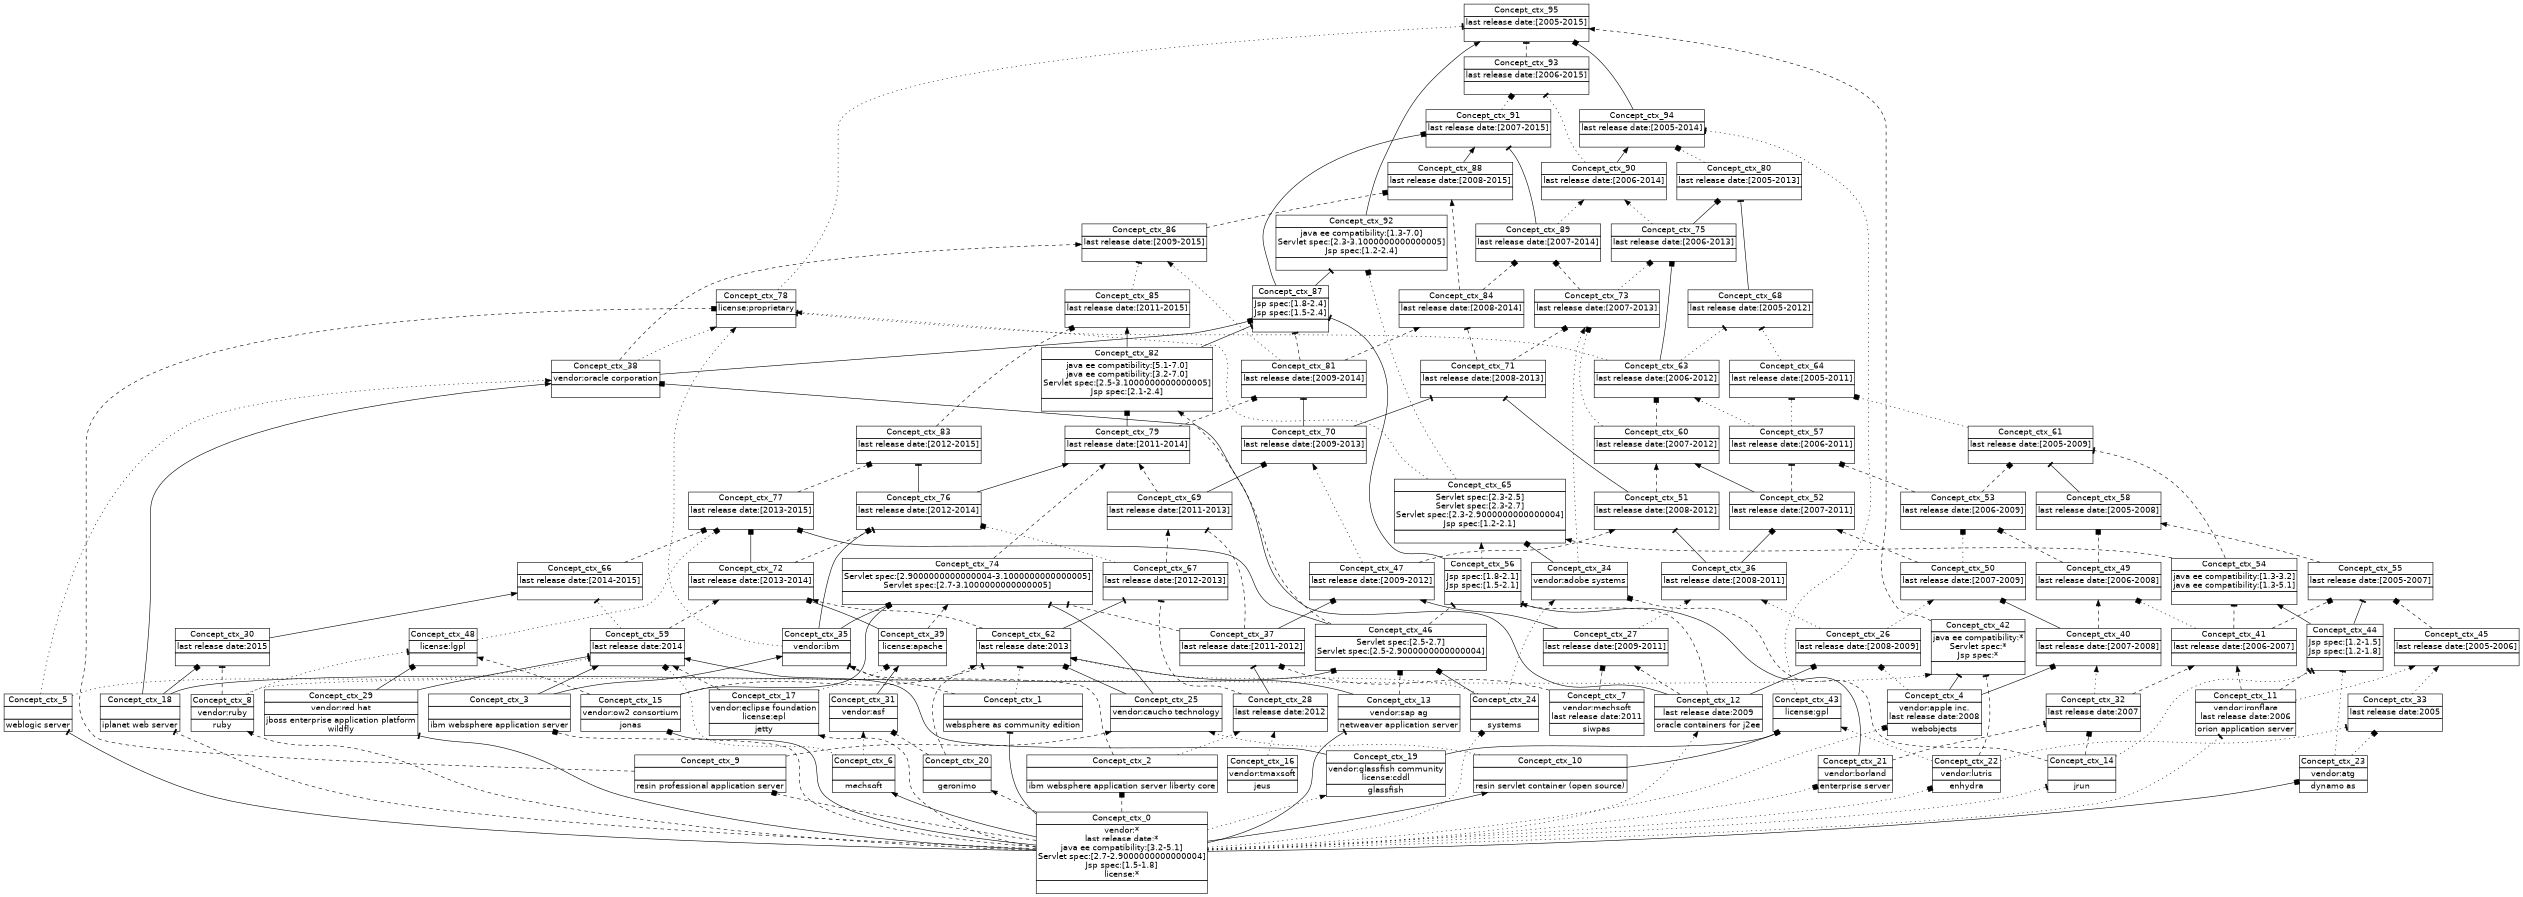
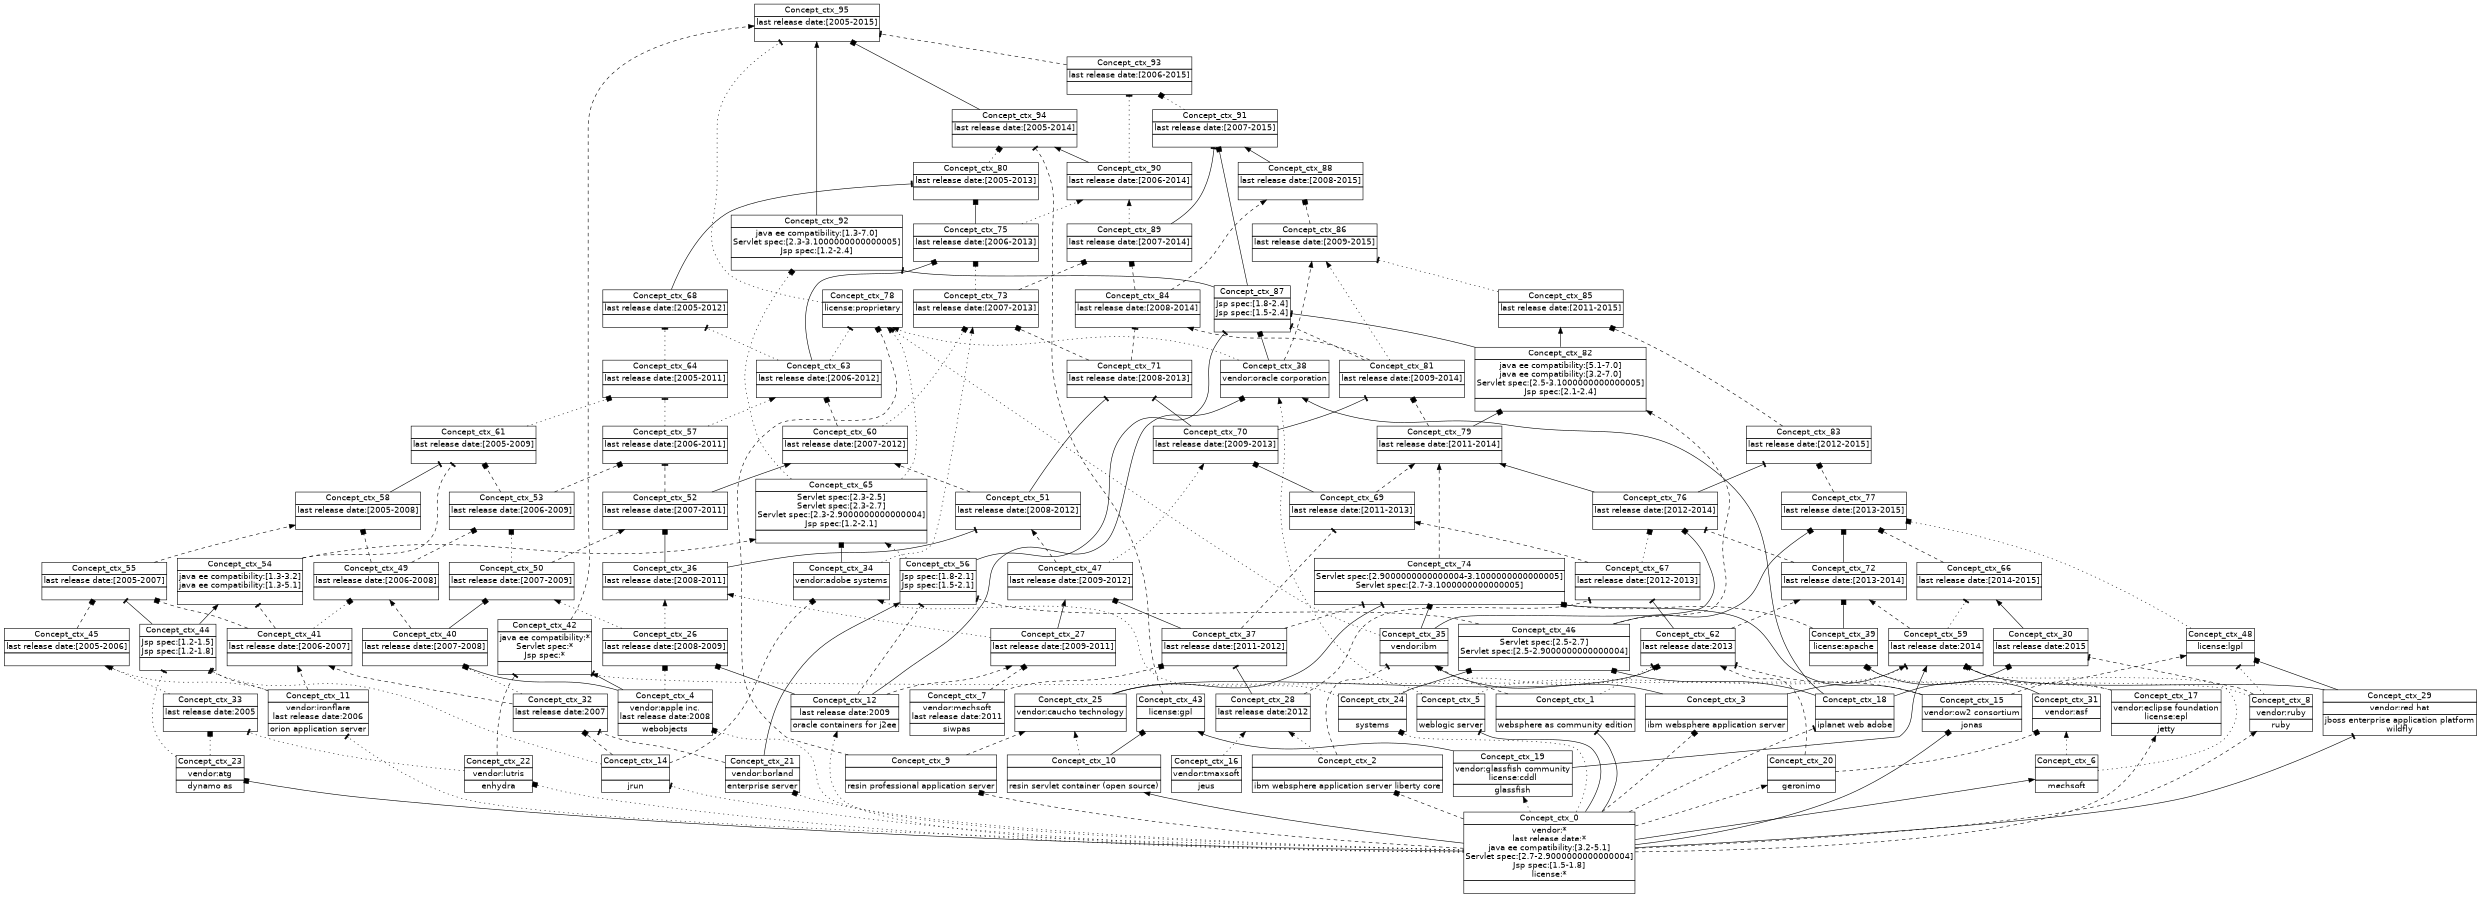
edge "Concept_ctx_43" -> "Concept_ctx_94": style dotted -> dashed
node "Concept_ctx_13": removed
node "Concept_ctx_18": text "iplanet web server" -> "iplanet web adobe"
edge "Concept_ctx_22" -> "Concept_ctx_43": removed
